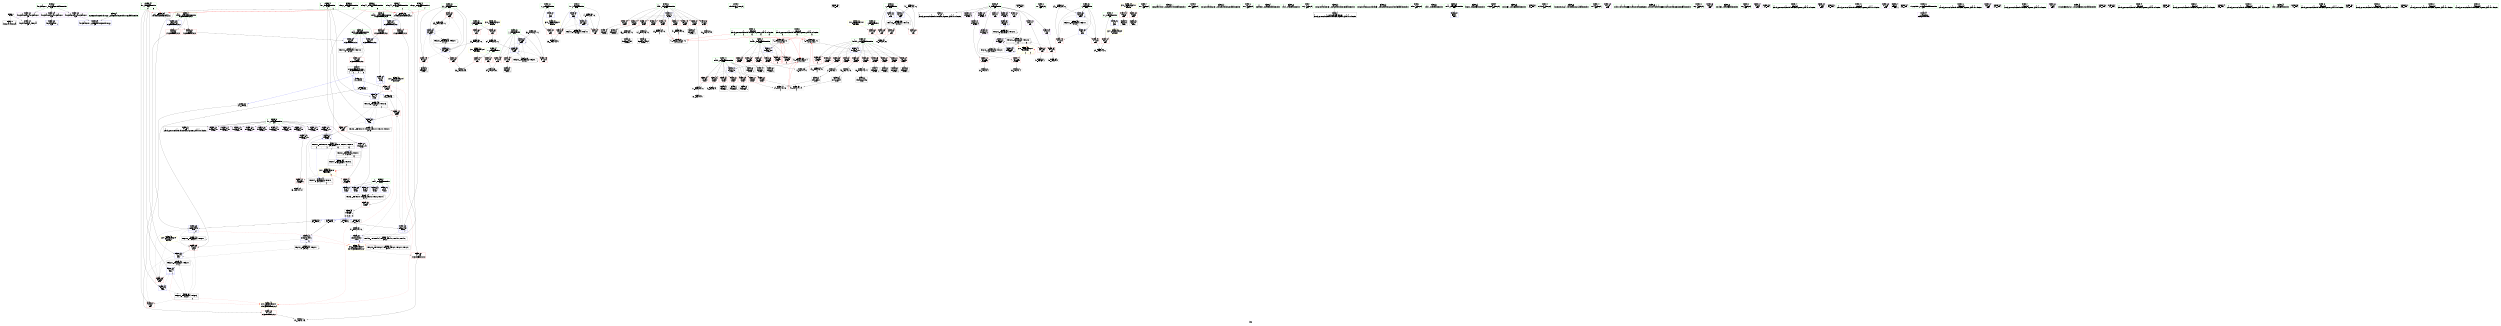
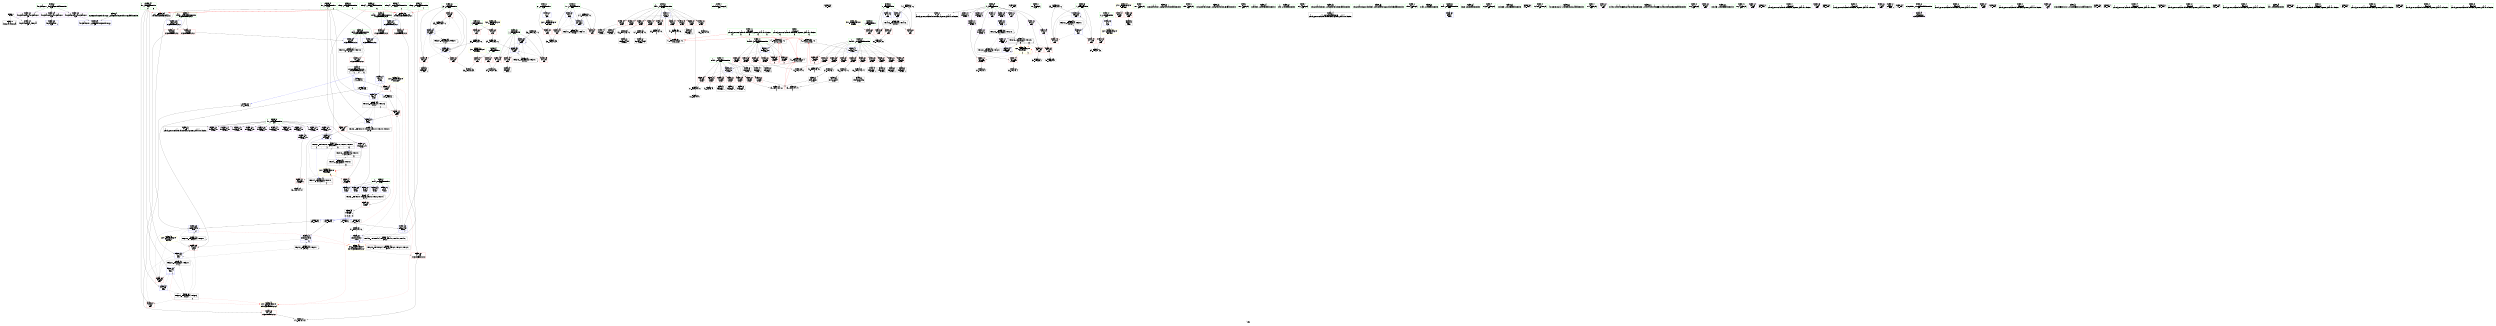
node "NodeID: 128": text "main" -> "cpp"
node "NodeID: 95": removed
